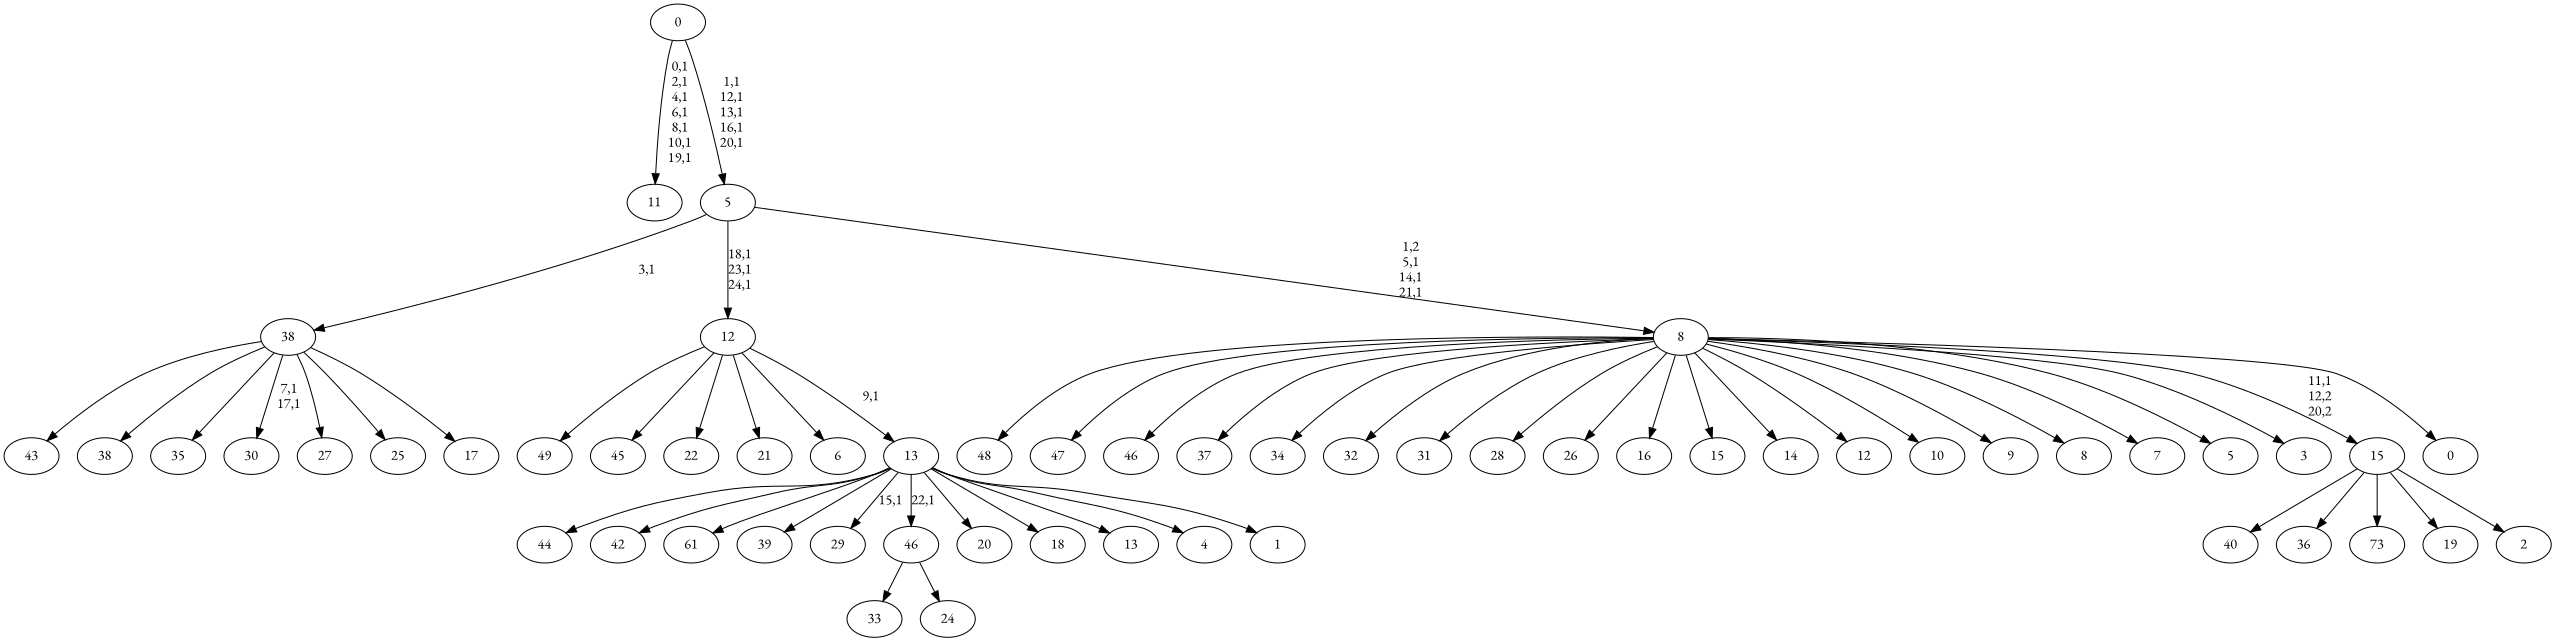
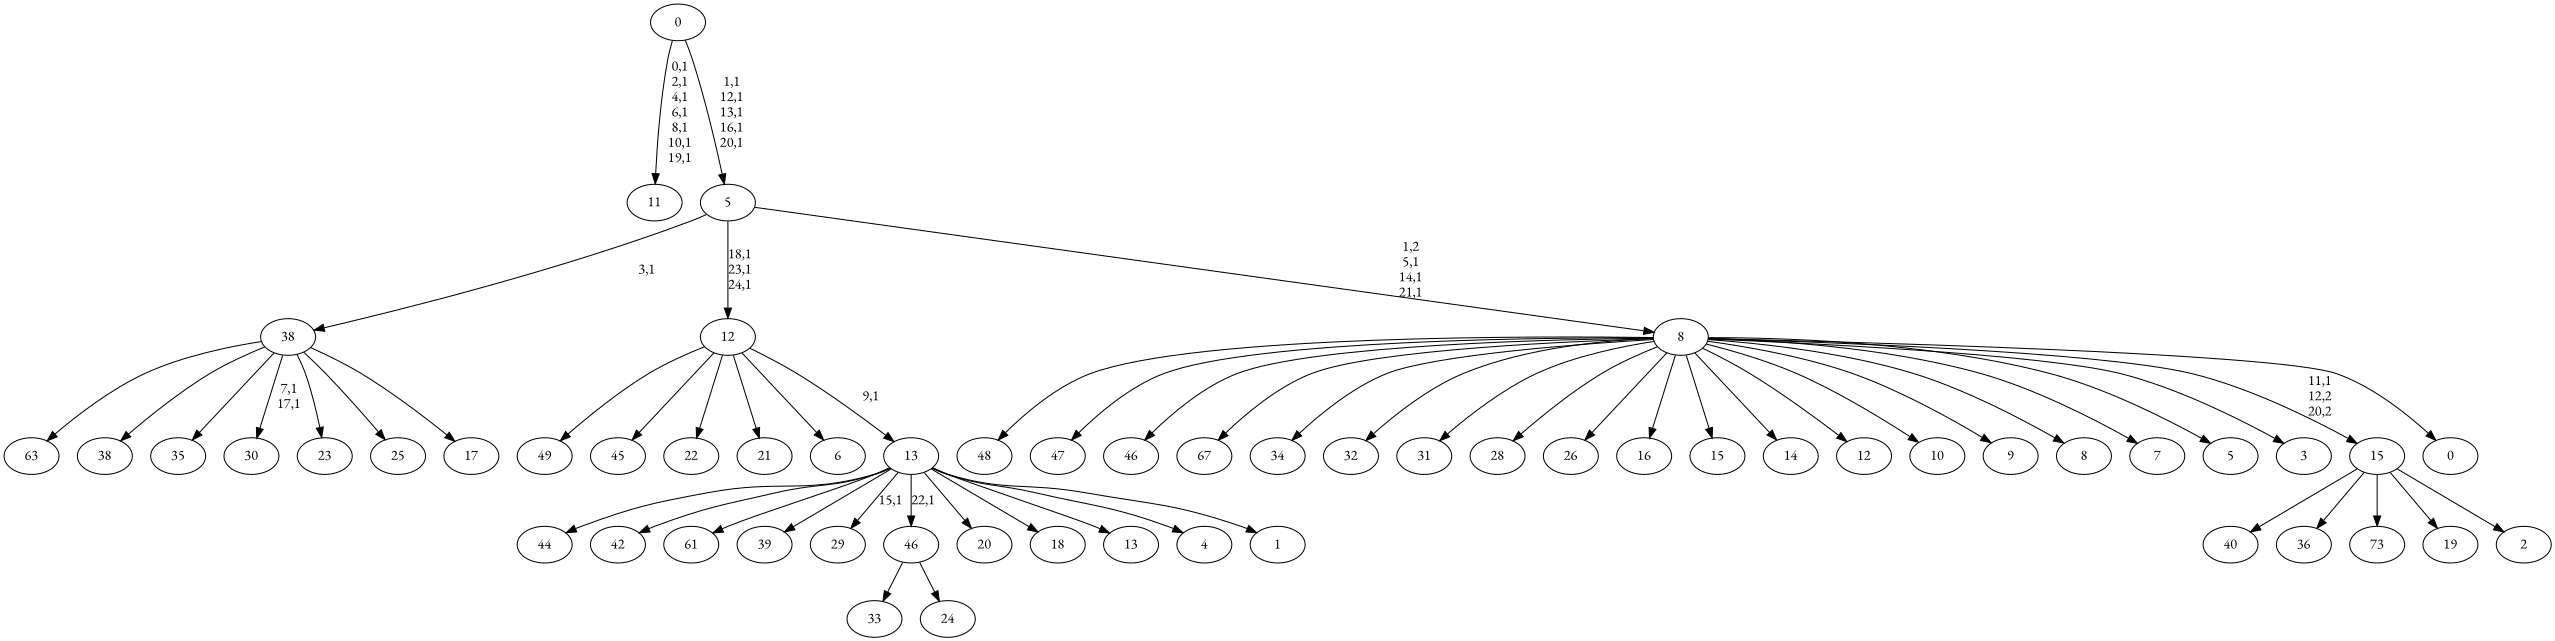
node "43": label "43" -> "63"
node "27": label "27" -> "23"
node "37": label "37" -> "67"
